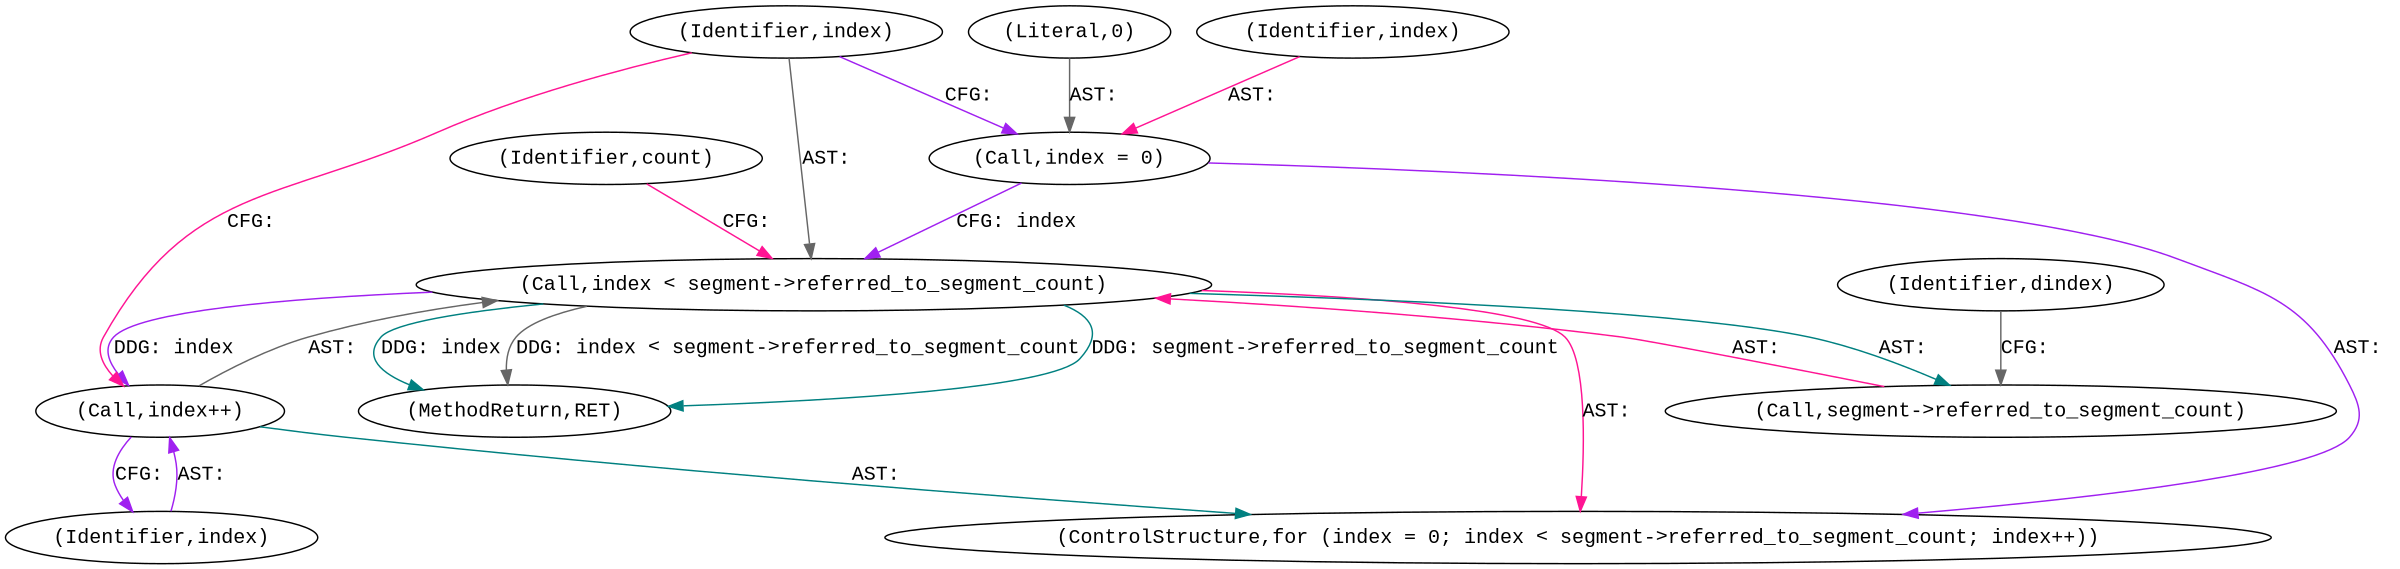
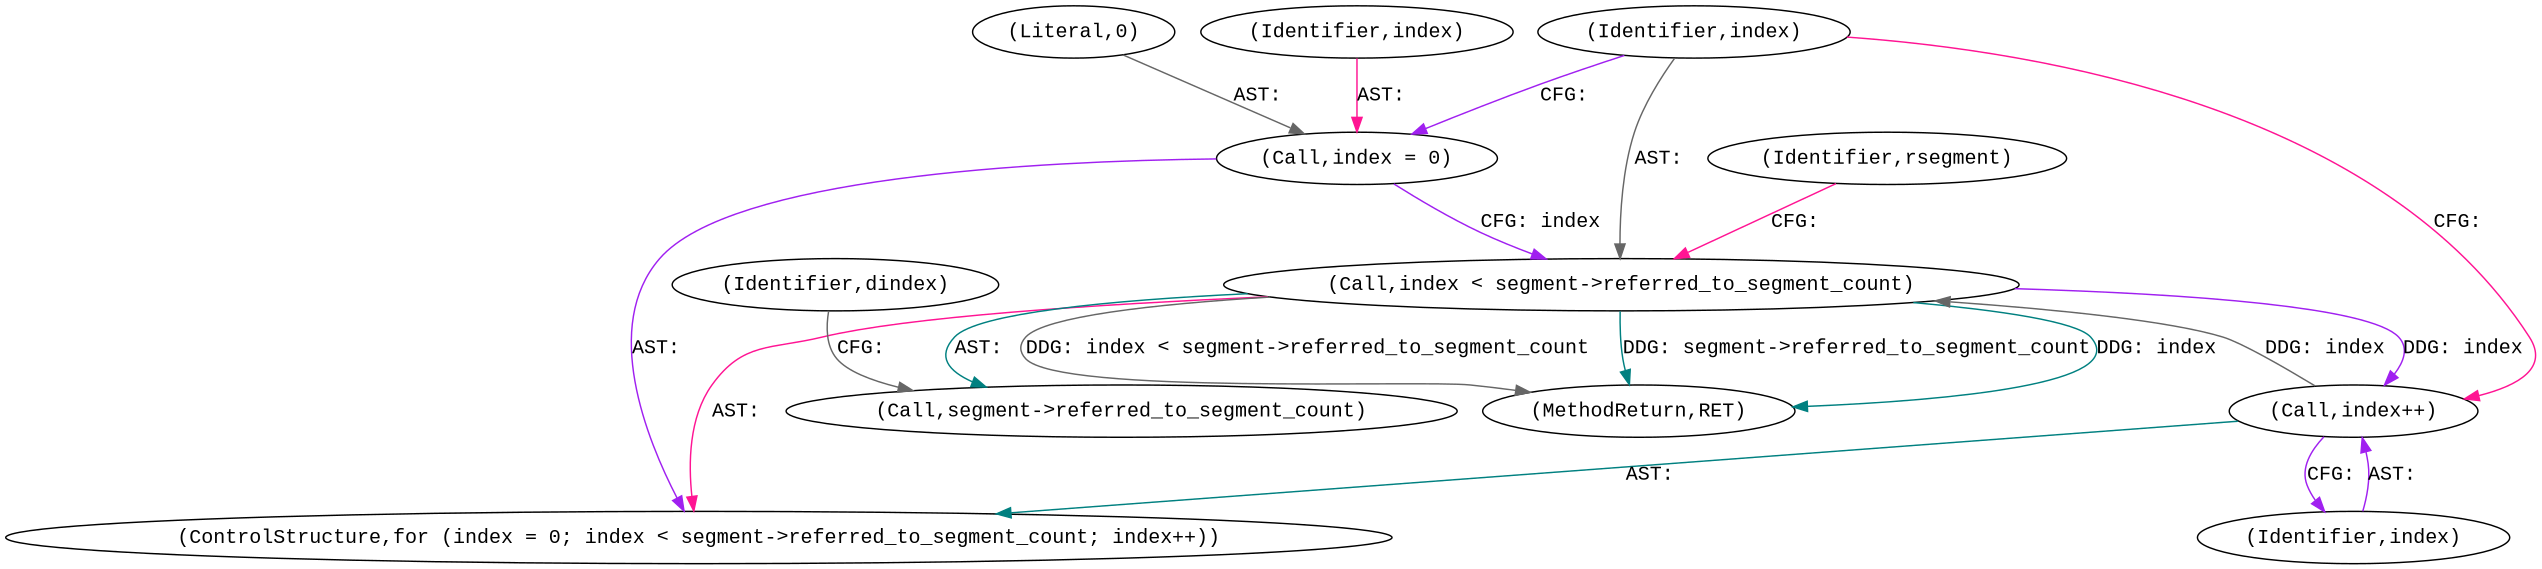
node "(Identifier,count)": label "(Identifier,count)" -> "(Identifier,rsegment)"
edge "(Call,segment->referred_to_segment_count)" -> "(Call,index < segment->referred_to_segment_count)": removed, label "AST:"
edge "(Call,index++)" -> "(Call,index < segment->referred_to_segment_count)": label "AST: " -> "DDG: index"
